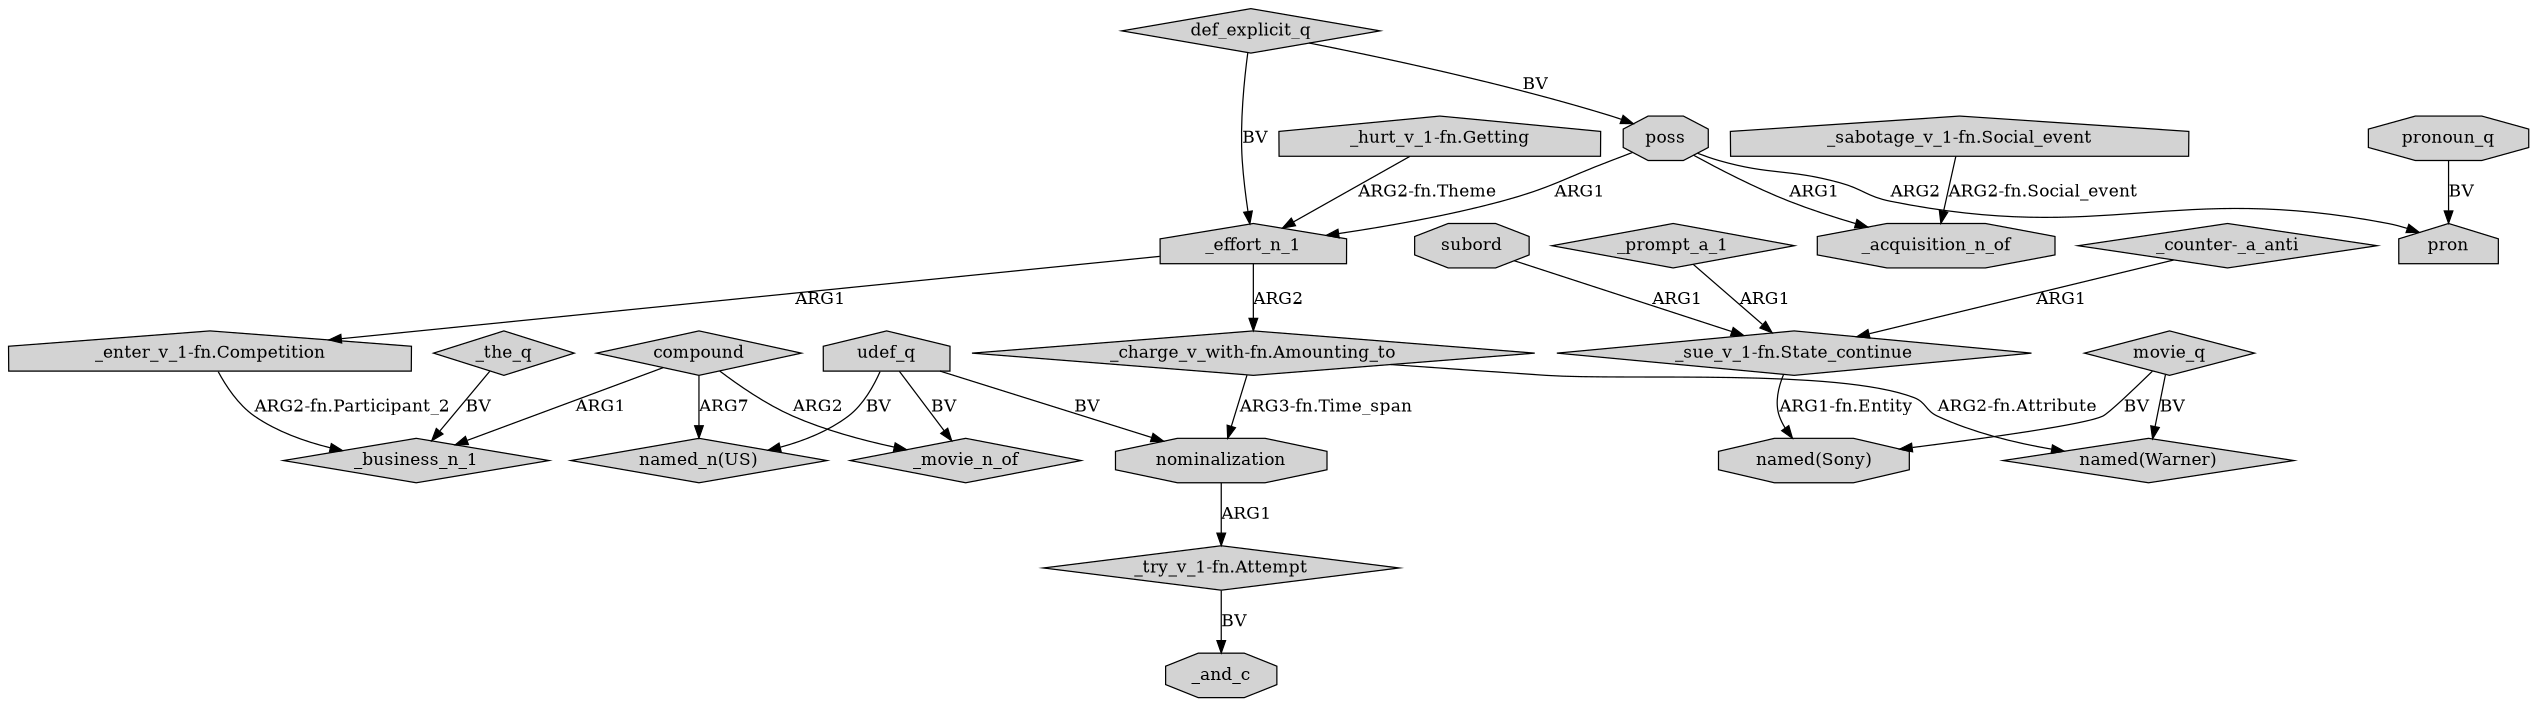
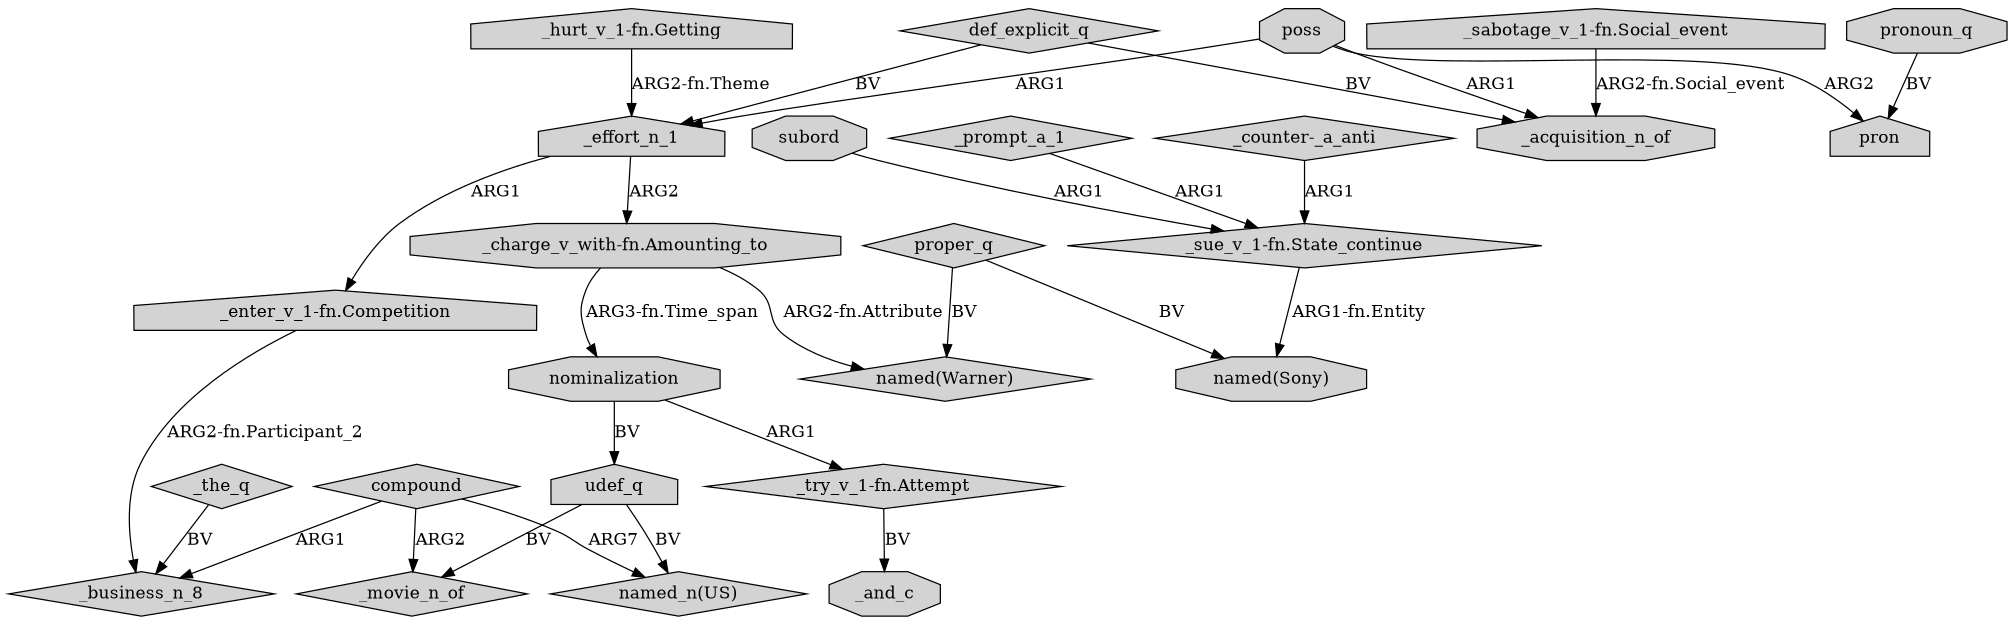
edge "def_explicit_q" -> "poss": now "def_explicit_q" -> "_acquisition_n_of"
node "_charge_v_with-fn.Amounting_to": shape diamond -> octagon
node "movie_q": label "movie_q" -> "proper_q"
edge "udef_q" -> "nominalization": reversed
node "_business_n_1": label "_business_n_1" -> "_business_n_8"
